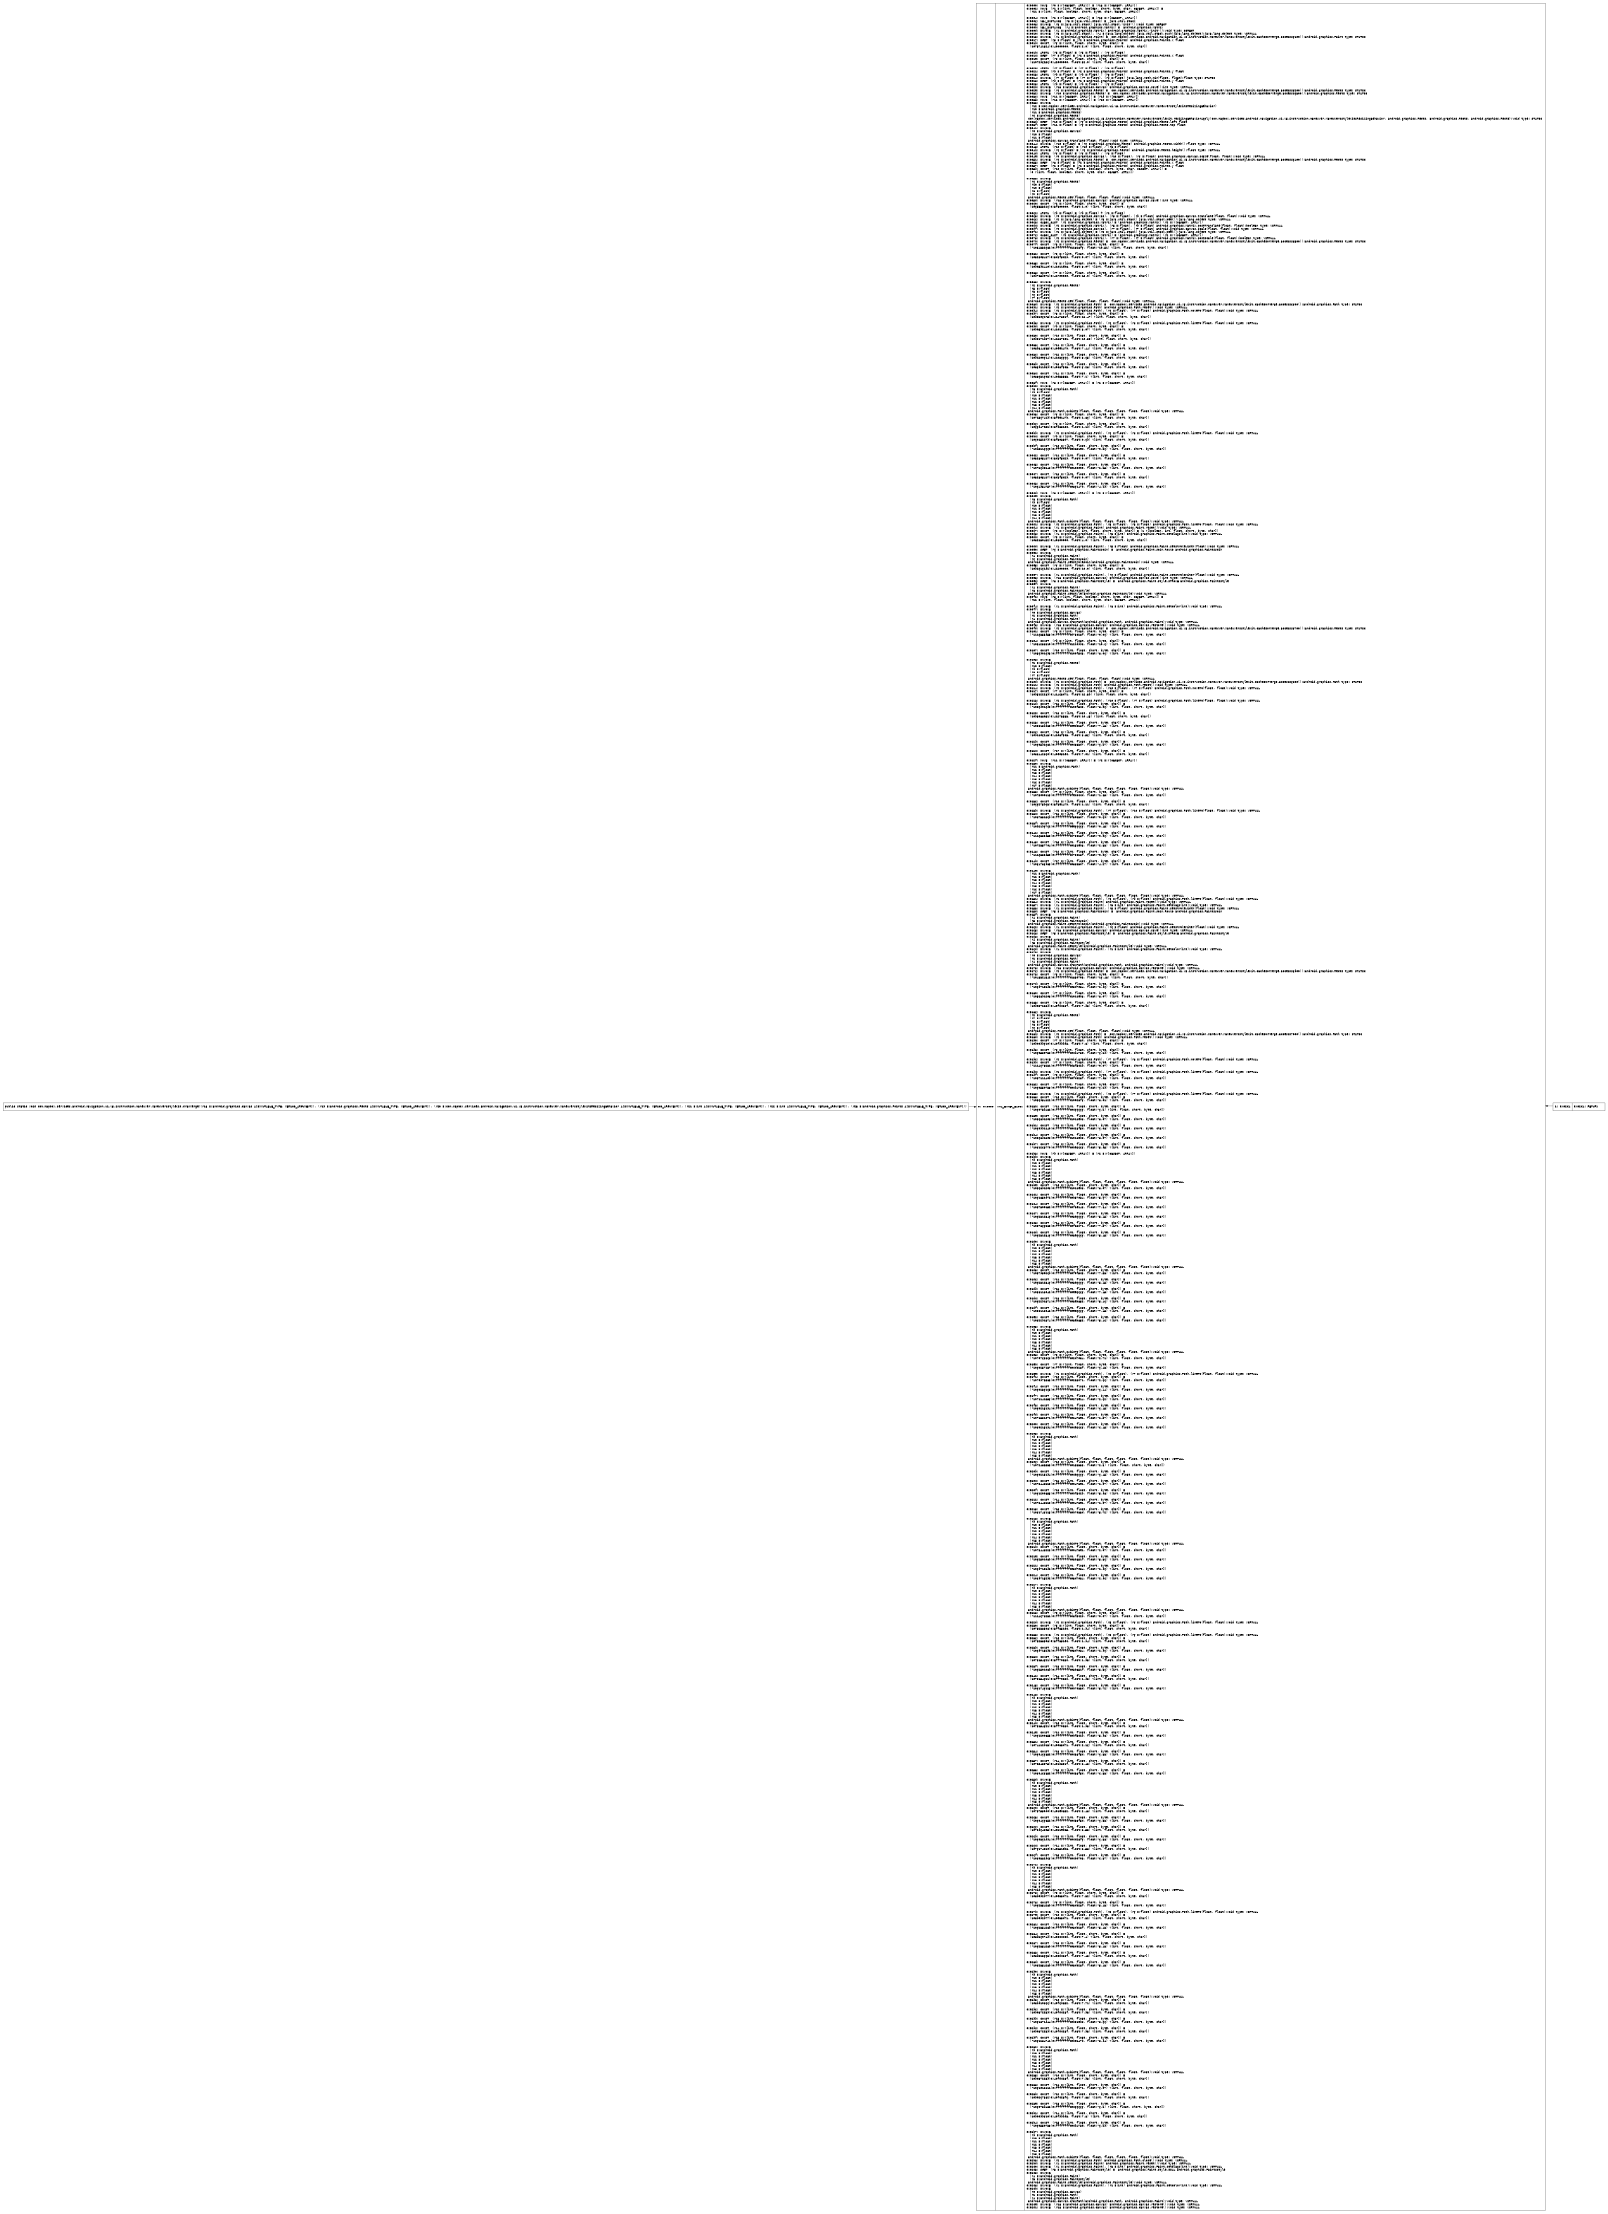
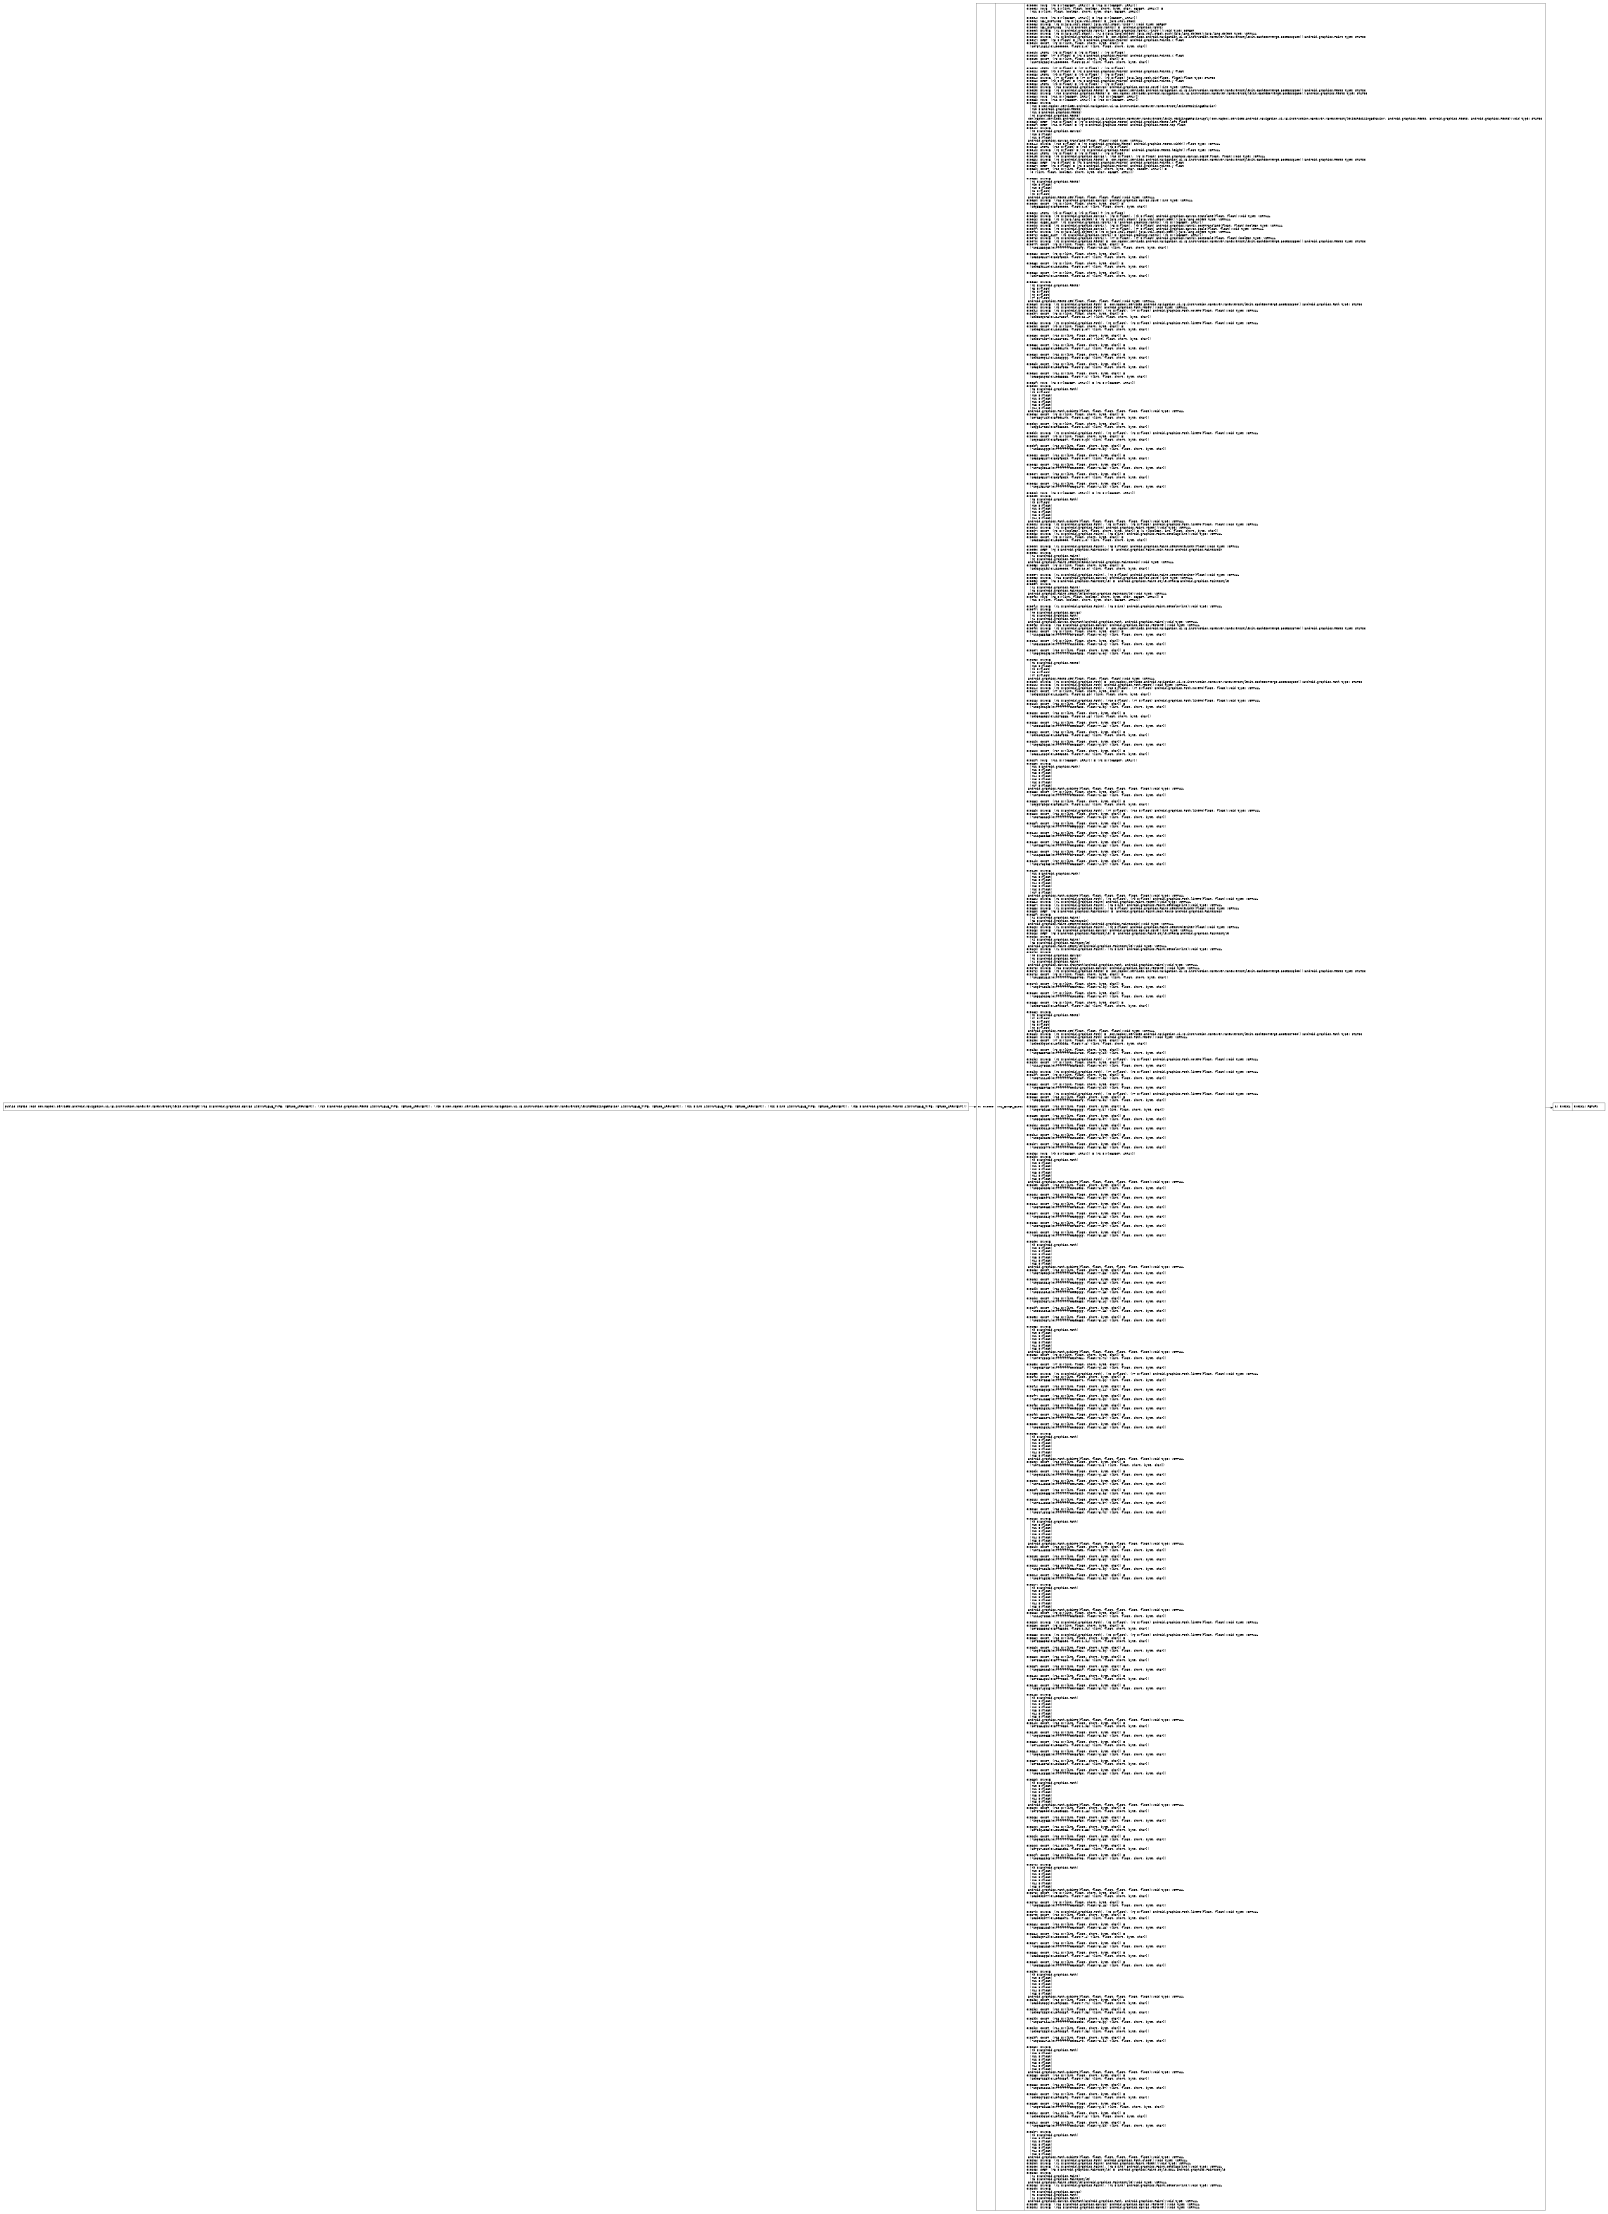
edge "1: 0x02d4" -> "0: 0x0000": reversed
